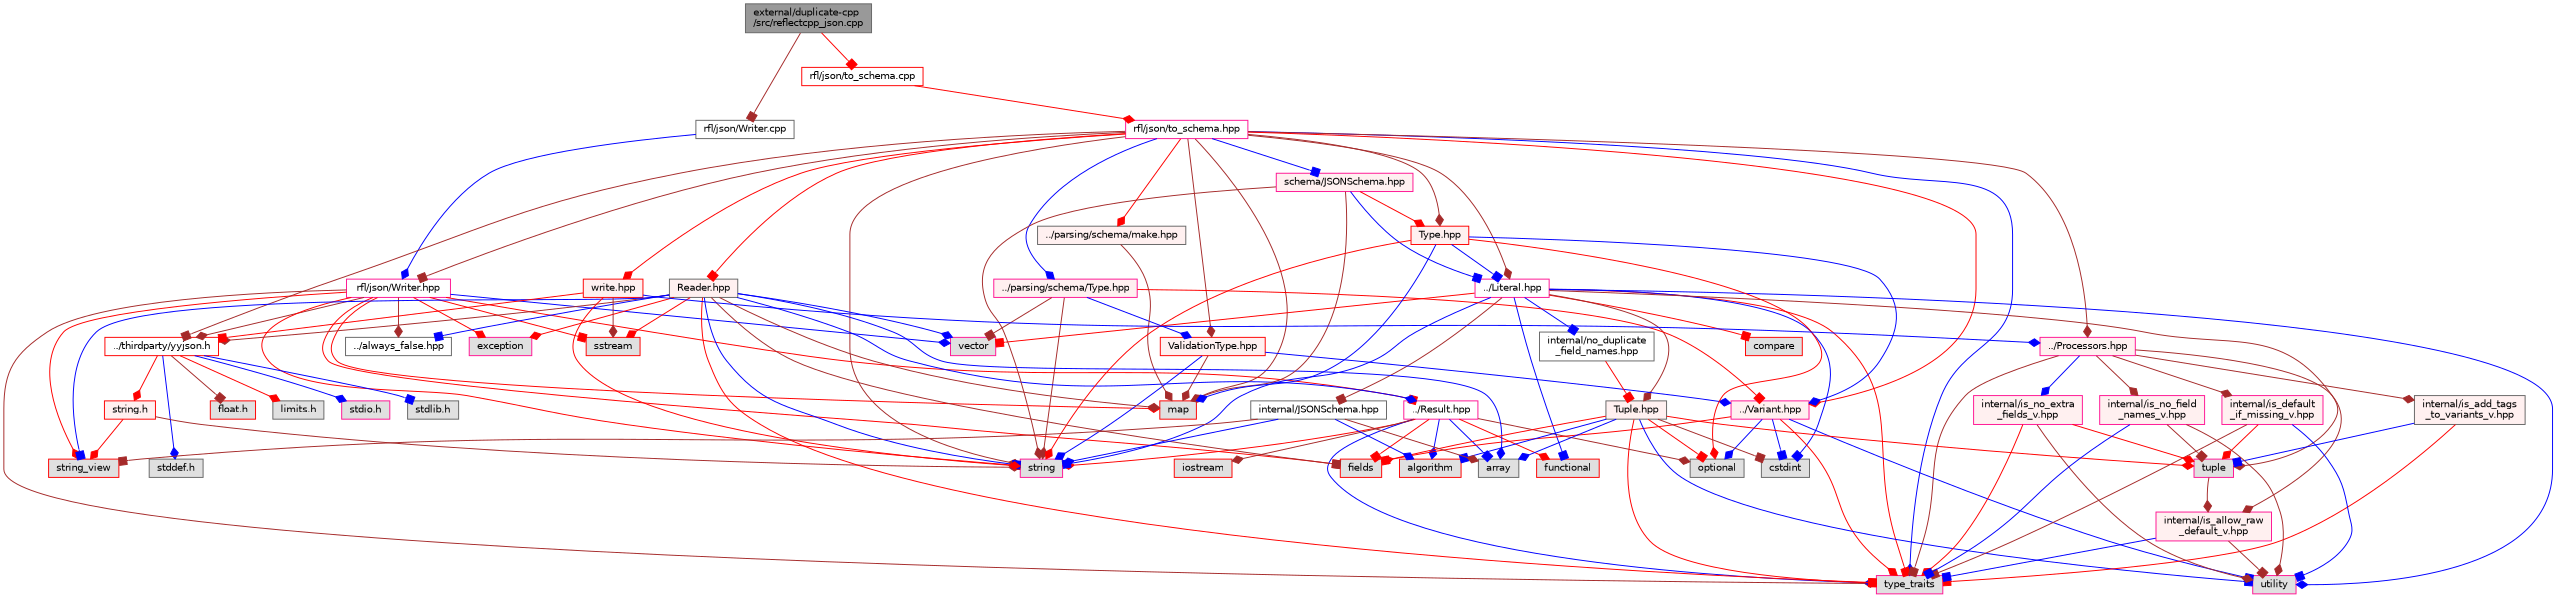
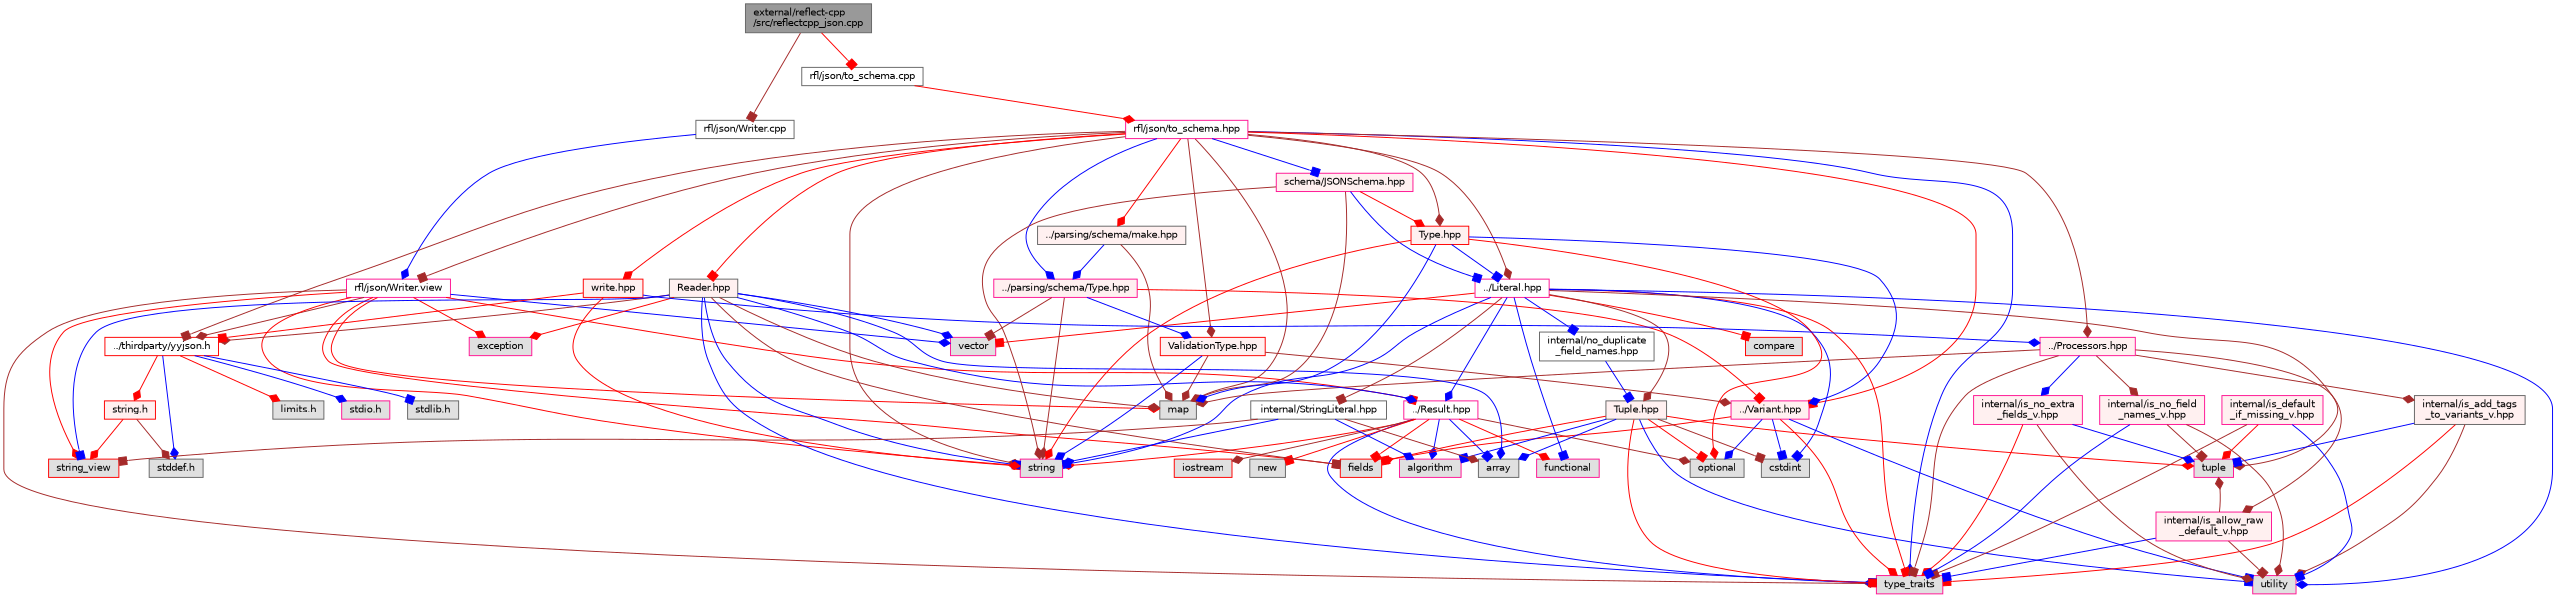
node "external/duplicate-cpp /src/reflectcpp_json.cpp": label "external/duplicate-cpp /src/reflectcpp_json.cpp" -> "external/reflect-cpp /src/reflectcpp_json.cpp"
node "rfl/json/to_schema.cpp": color red -> gray40
edge "rfl/json/to_schema.hpp" -> "../Variant.hpp": arrowhead diamond -> box
edge "../parsing/schema/make.hpp" -> "../parsing/schema/Type.hpp": added
node "rfl/json/Writer.hpp": label "rfl/json/Writer.hpp" -> "rfl/json/Writer.view"
edge "../Literal.hpp" -> "../Result.hpp": added
node "../always_false.hpp": removed
node "sstream": removed
edge "../Processors.hpp" -> "internal/is_default _if_missing_v.hpp": now "../Processors.hpp" -> "map"
edge "ValidationType.hpp" -> "../Variant.hpp": color blue -> brown
edge "internal/no_duplicate _field_names.hpp" -> "Tuple.hpp": color red -> blue
node "float.h": removed
node "map": color red -> gray40
node "internal/JSONSchema.hpp": label "internal/JSONSchema.hpp" -> "internal/StringLiteral.hpp"
edge "internal/is_no_extra _fields_v.hpp" -> "tuple": color red -> blue
edge "string.h" -> "string": now "string.h" -> "stddef.h"
node "new": added
node "algorithm": color red -> deeppink
node "functional": color red -> deeppink
edge "tuple" -> "internal/is_allow_raw _default_v.hpp": reversed
edge "internal/is_add_tags _to_variants_v.hpp" -> "utility": added
edge "Reader.hpp" -> "type_traits": color red -> blue
